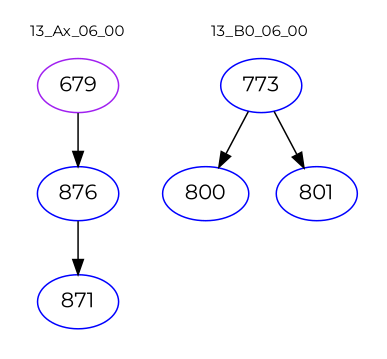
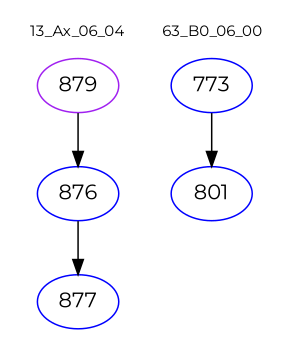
cluster "13_Ax_06_00": label "13_Ax_06_00" -> "13_Ax_06_04"
cluster "13_B0_06_00": label "13_B0_06_00" -> "63_B0_06_00"
node "679": label "679" -> "879"
node "800": removed
node "871": label "871" -> "877"
